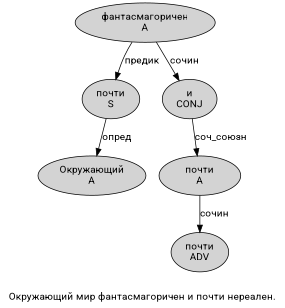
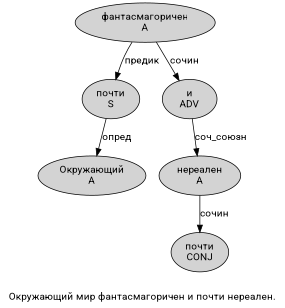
node "и CONJ": label "и CONJ" -> "и ADV"
node "почти A": label "почти A" -> "нереален A"
node "почти ADV": label "почти ADV" -> "почти CONJ"
